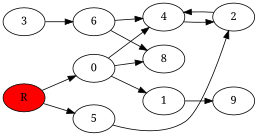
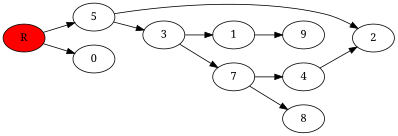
edge "2" -> "4": removed
node "6": label "6" -> "7"
edge "5" -> "3": added
edge "0" -> "4": removed
edge "0" -> "8": removed
edge "0" -> "1": now "3" -> "1"
